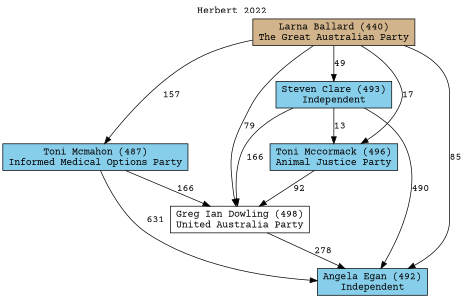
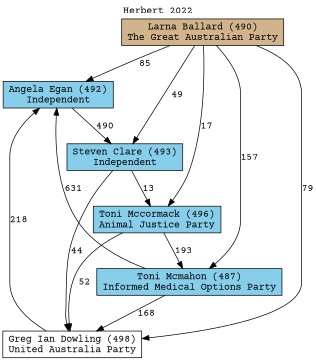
node "Larna Ballard (440) The Great Australian Party": label "Larna Ballard (440) The Great Australian Party" -> "Larna Ballard (490) The Great Australian Party"
edge "Steven Clare (493) Independent" -> "Greg Ian Dowling (498) United Australia Party": label "166" -> "44"
edge "Steven Clare (493) Independent" -> "Angela Egan (492) Independent": reversed
edge "Toni Mcmahon (487) Informed Medical Options Party" -> "Greg Ian Dowling (498) United Australia Party": label "166" -> "168"
edge "Toni Mccormack (496) Animal Justice Party" -> "Greg Ian Dowling (498) United Australia Party": label "92" -> "52"
edge "Toni Mccormack (496) Animal Justice Party" -> "Toni Mcmahon (487) Informed Medical Options Party": added, label "193"
edge "Greg Ian Dowling (498) United Australia Party" -> "Angela Egan (492) Independent": label "278" -> "218"
